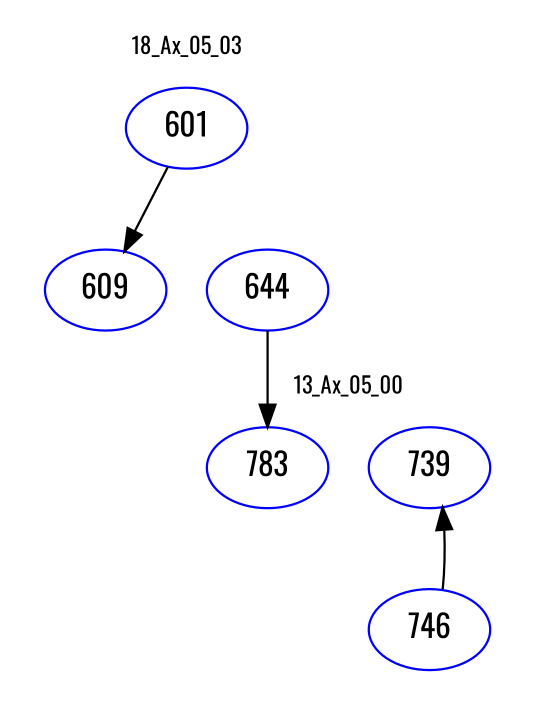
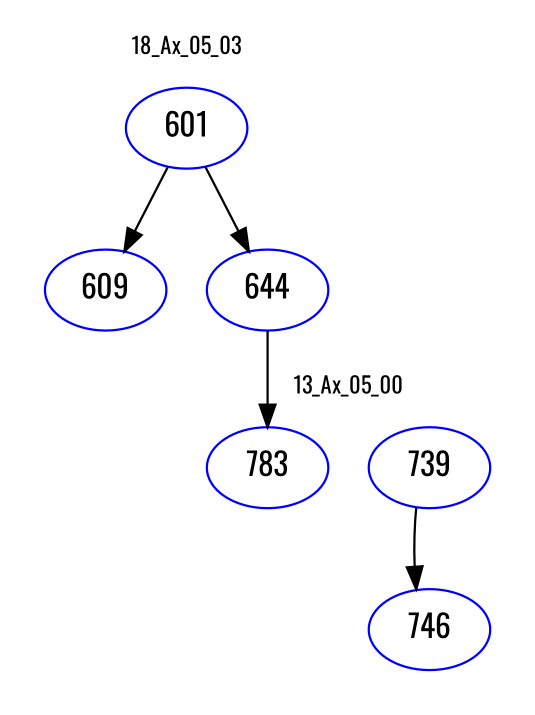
edge "601" -> "644": added
edge "746" -> "739": reversed
